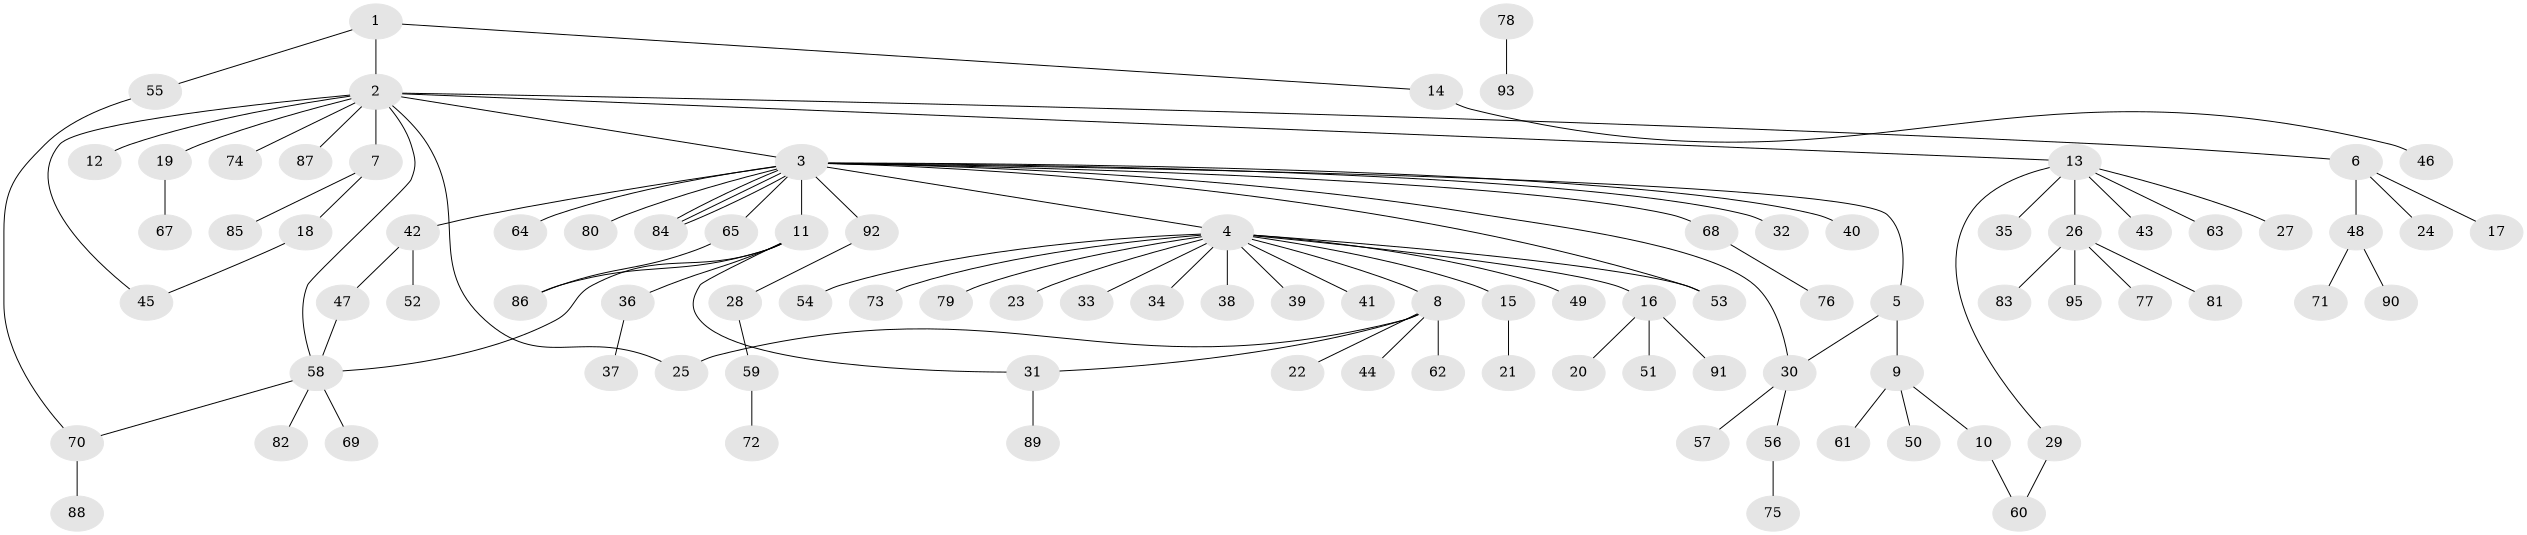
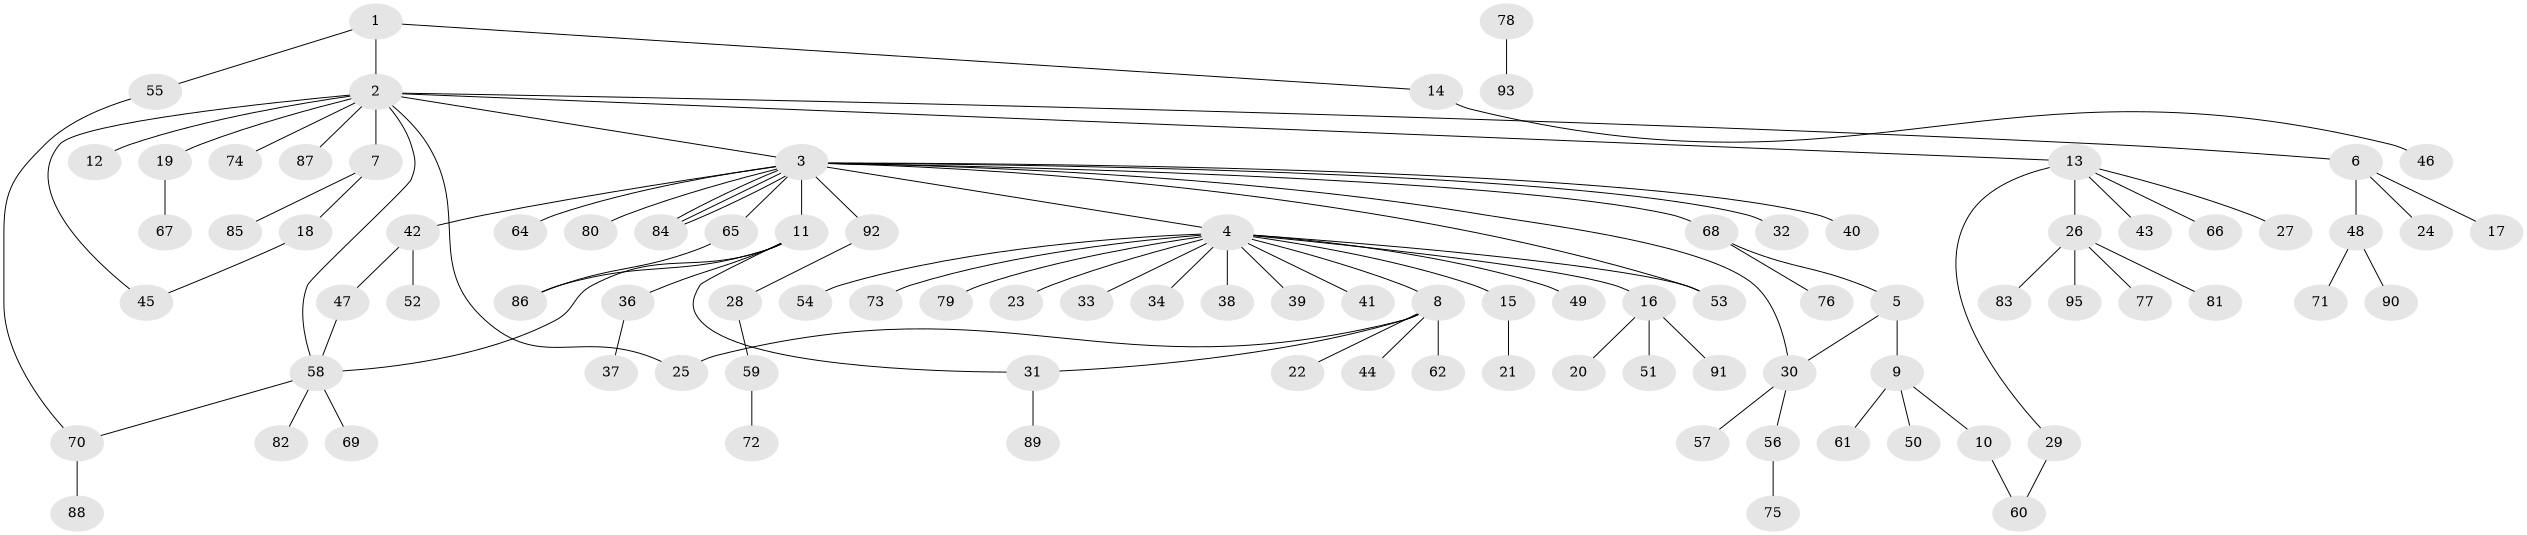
edge "3" -- "5": now "68" -- "5"
node "35": removed
node "63": label "63" -> "66"
